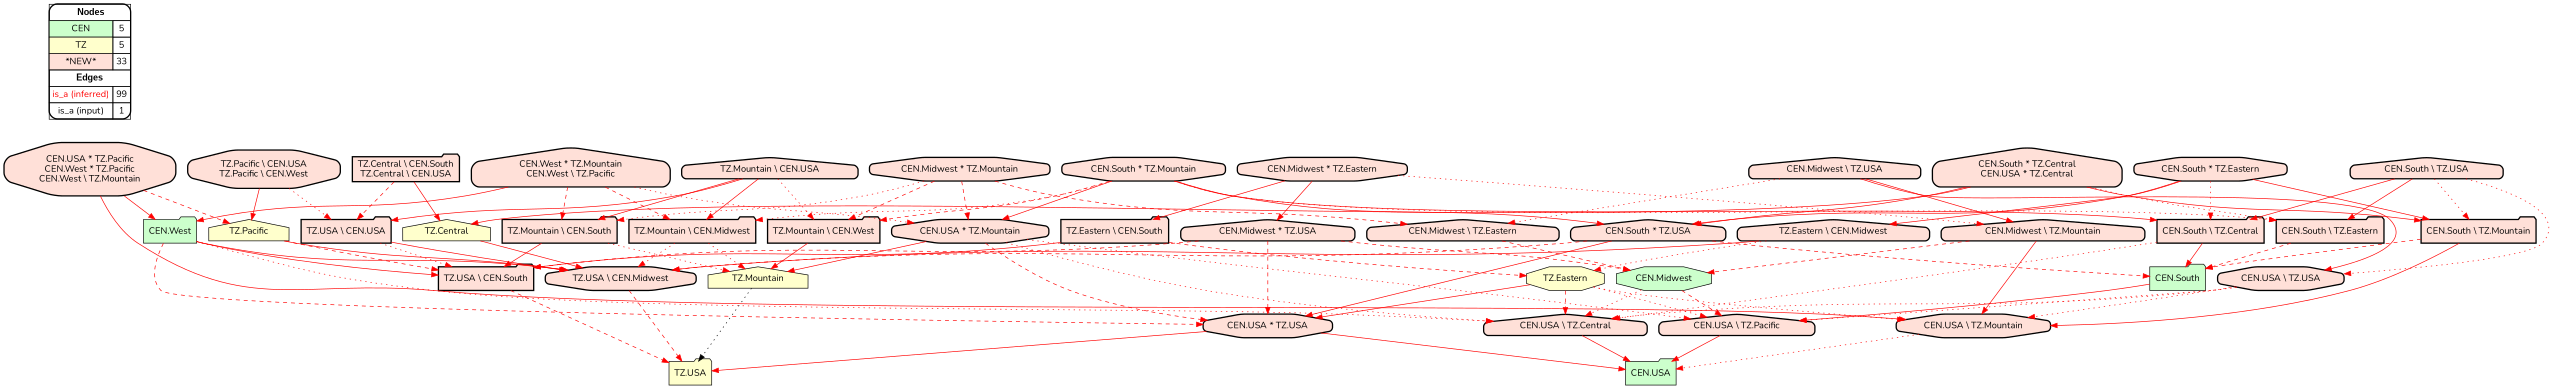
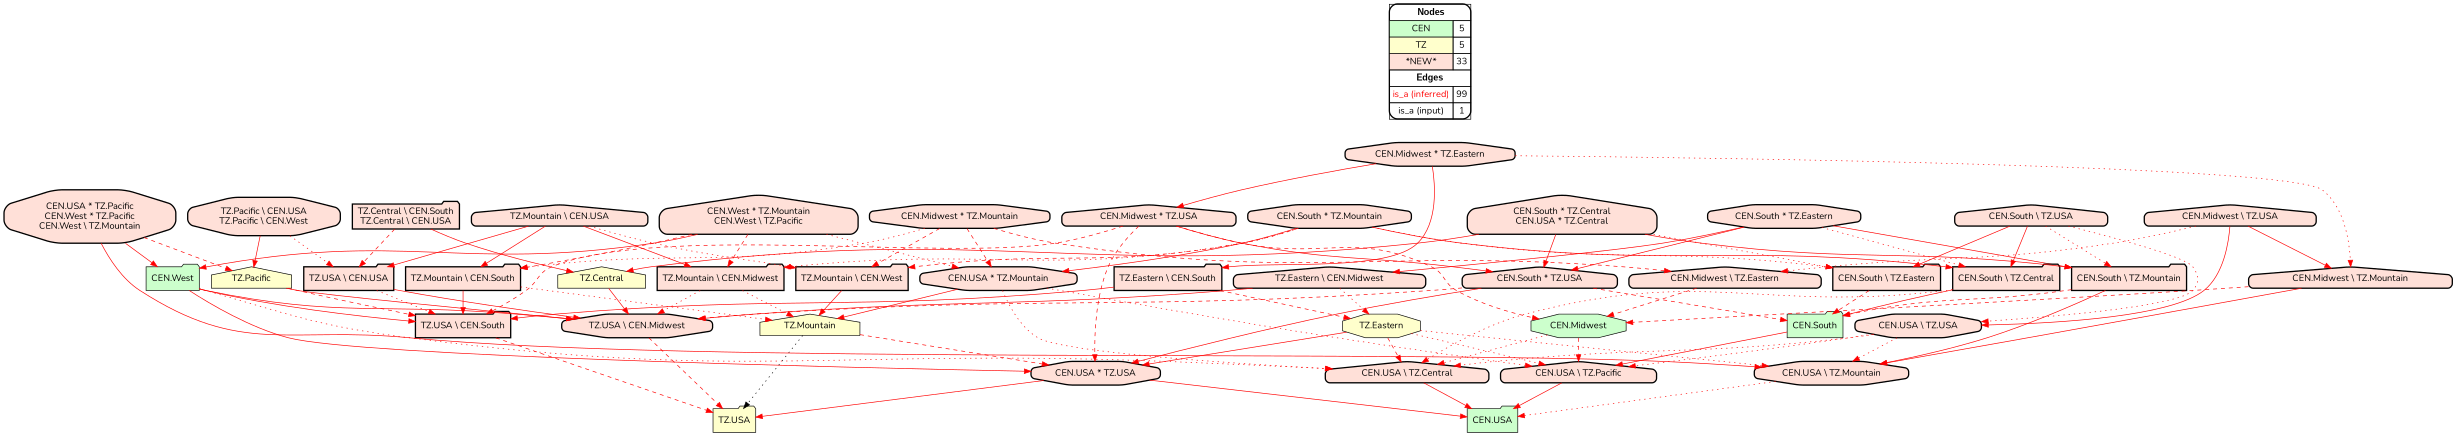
edge "CEN.South * TZ.Mountain" -> "CEN.South * TZ.USA": now "CEN.Midwest * TZ.USA" -> "CEN.South * TZ.USA"
edge "CEN.USA * TZ.Mountain" -> "CEN.USA * TZ.USA": now "TZ.Mountain" -> "CEN.USA * TZ.USA"
edge "CEN.West" -> "CEN.USA * TZ.USA": style dashed -> bold
